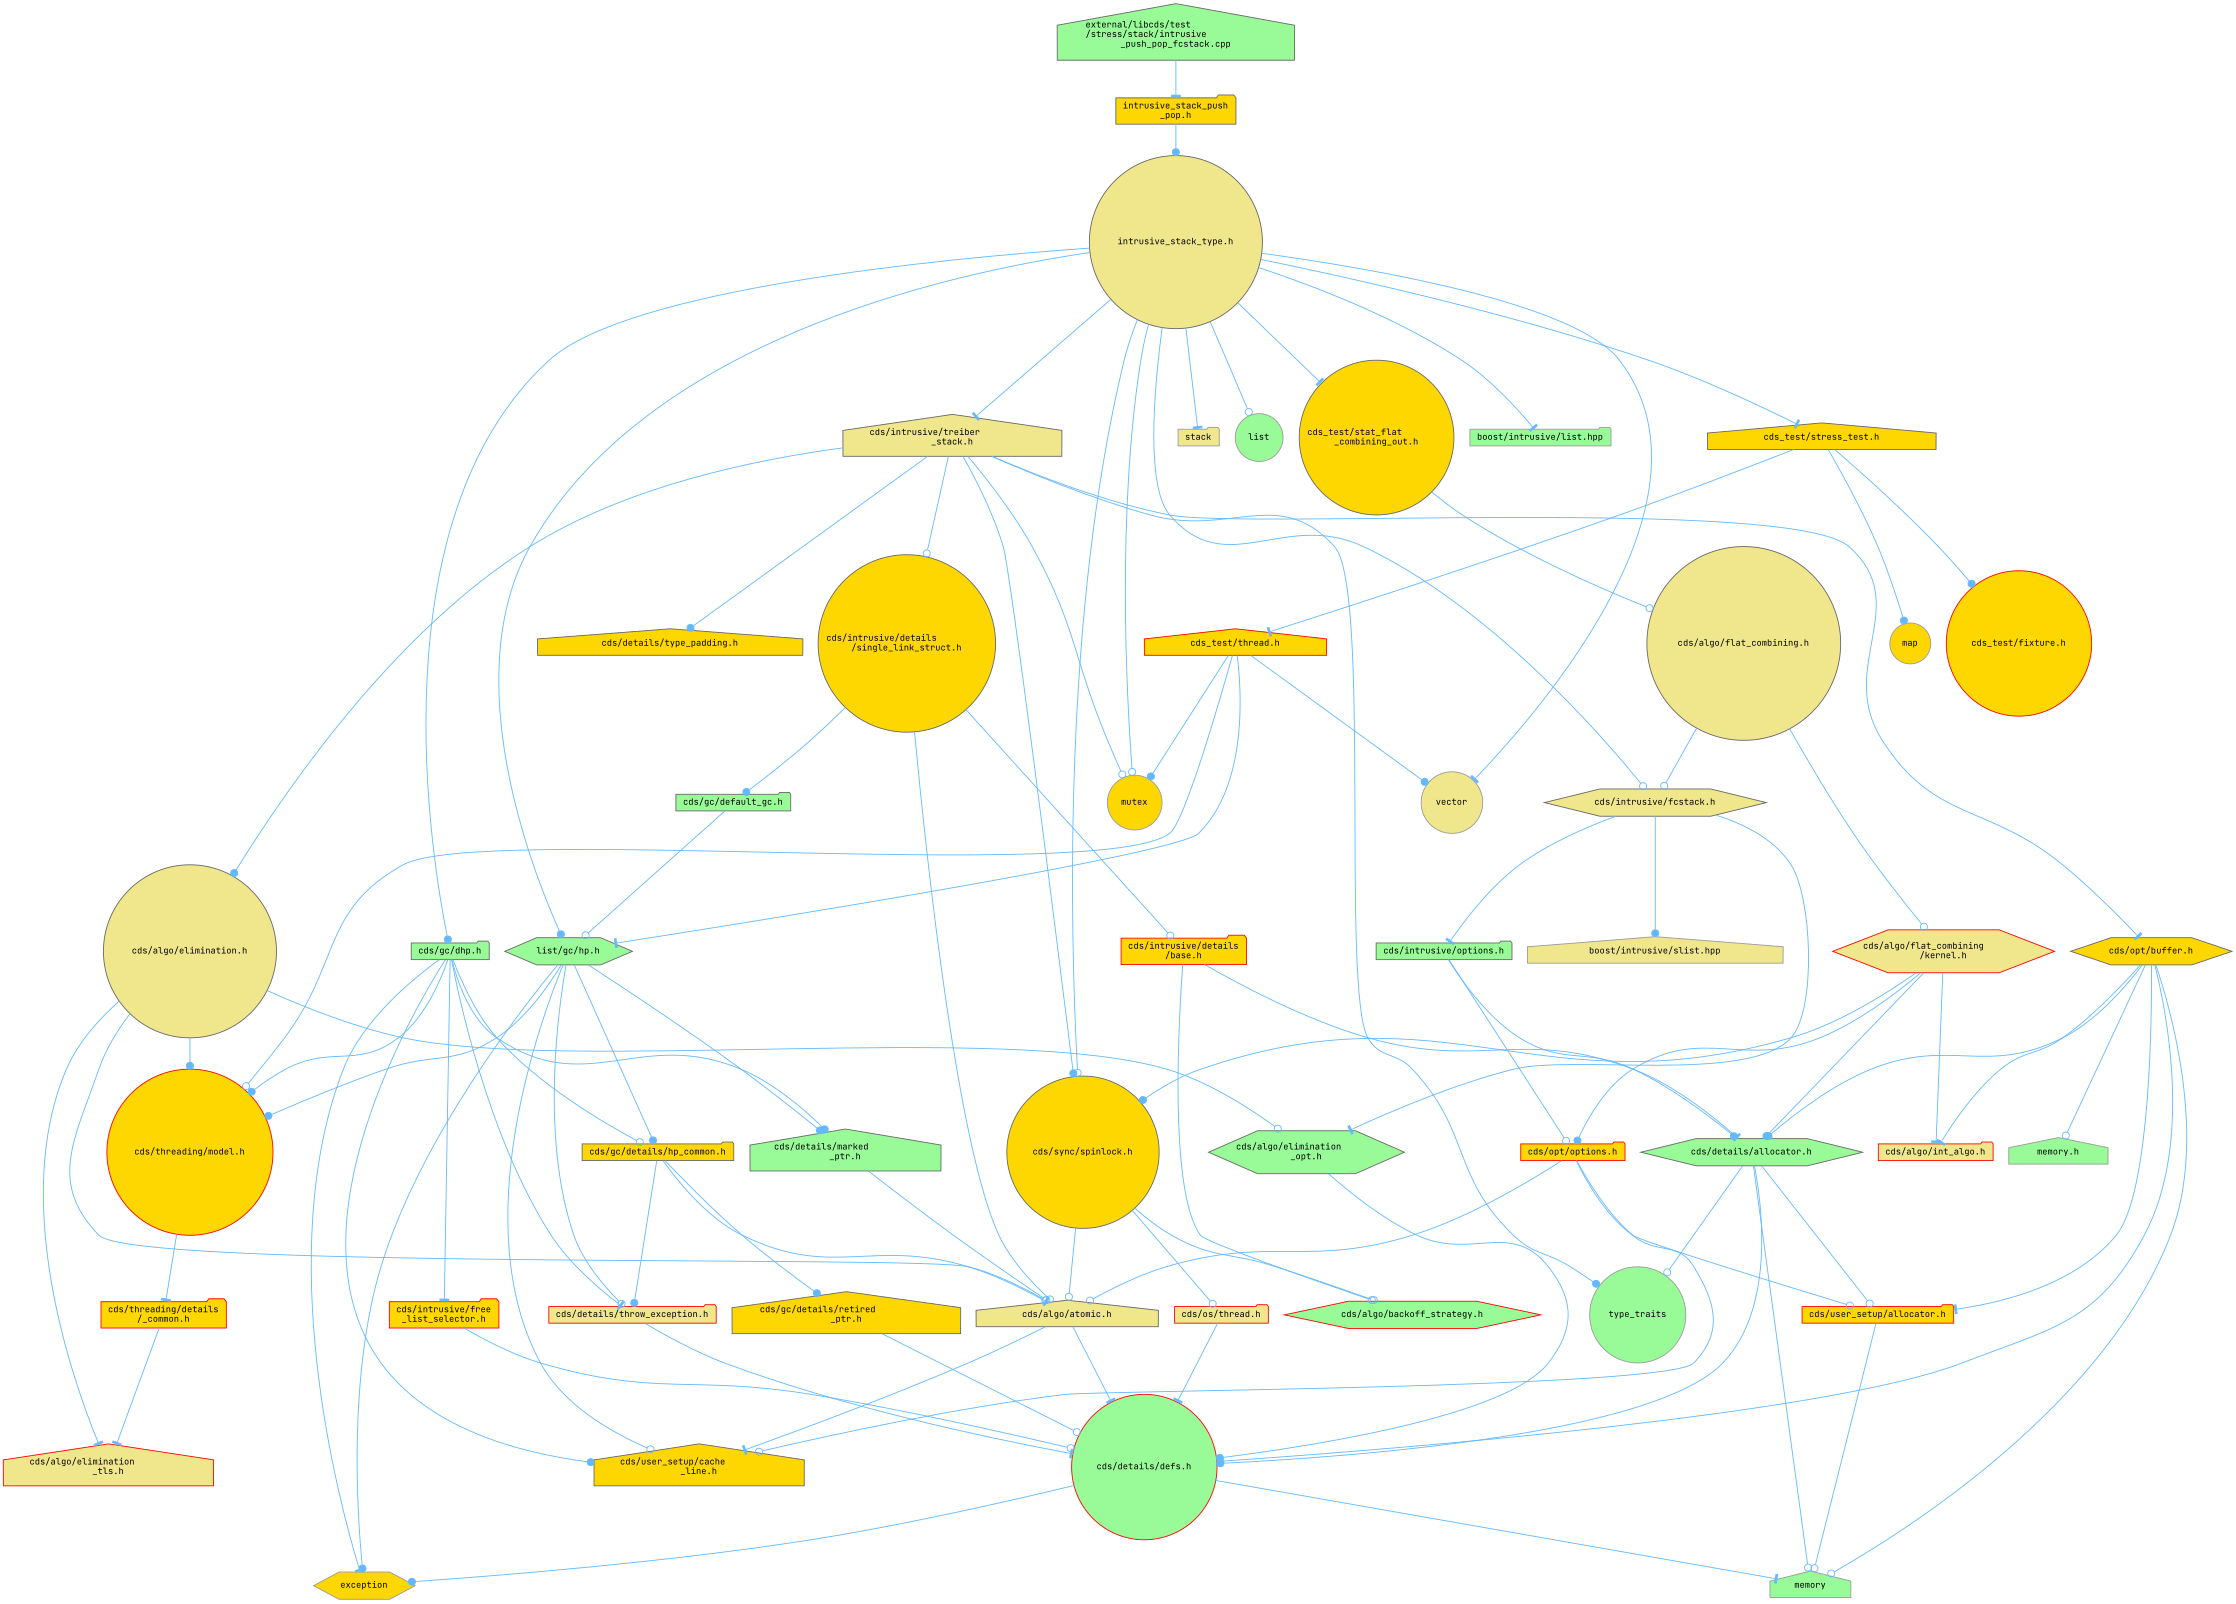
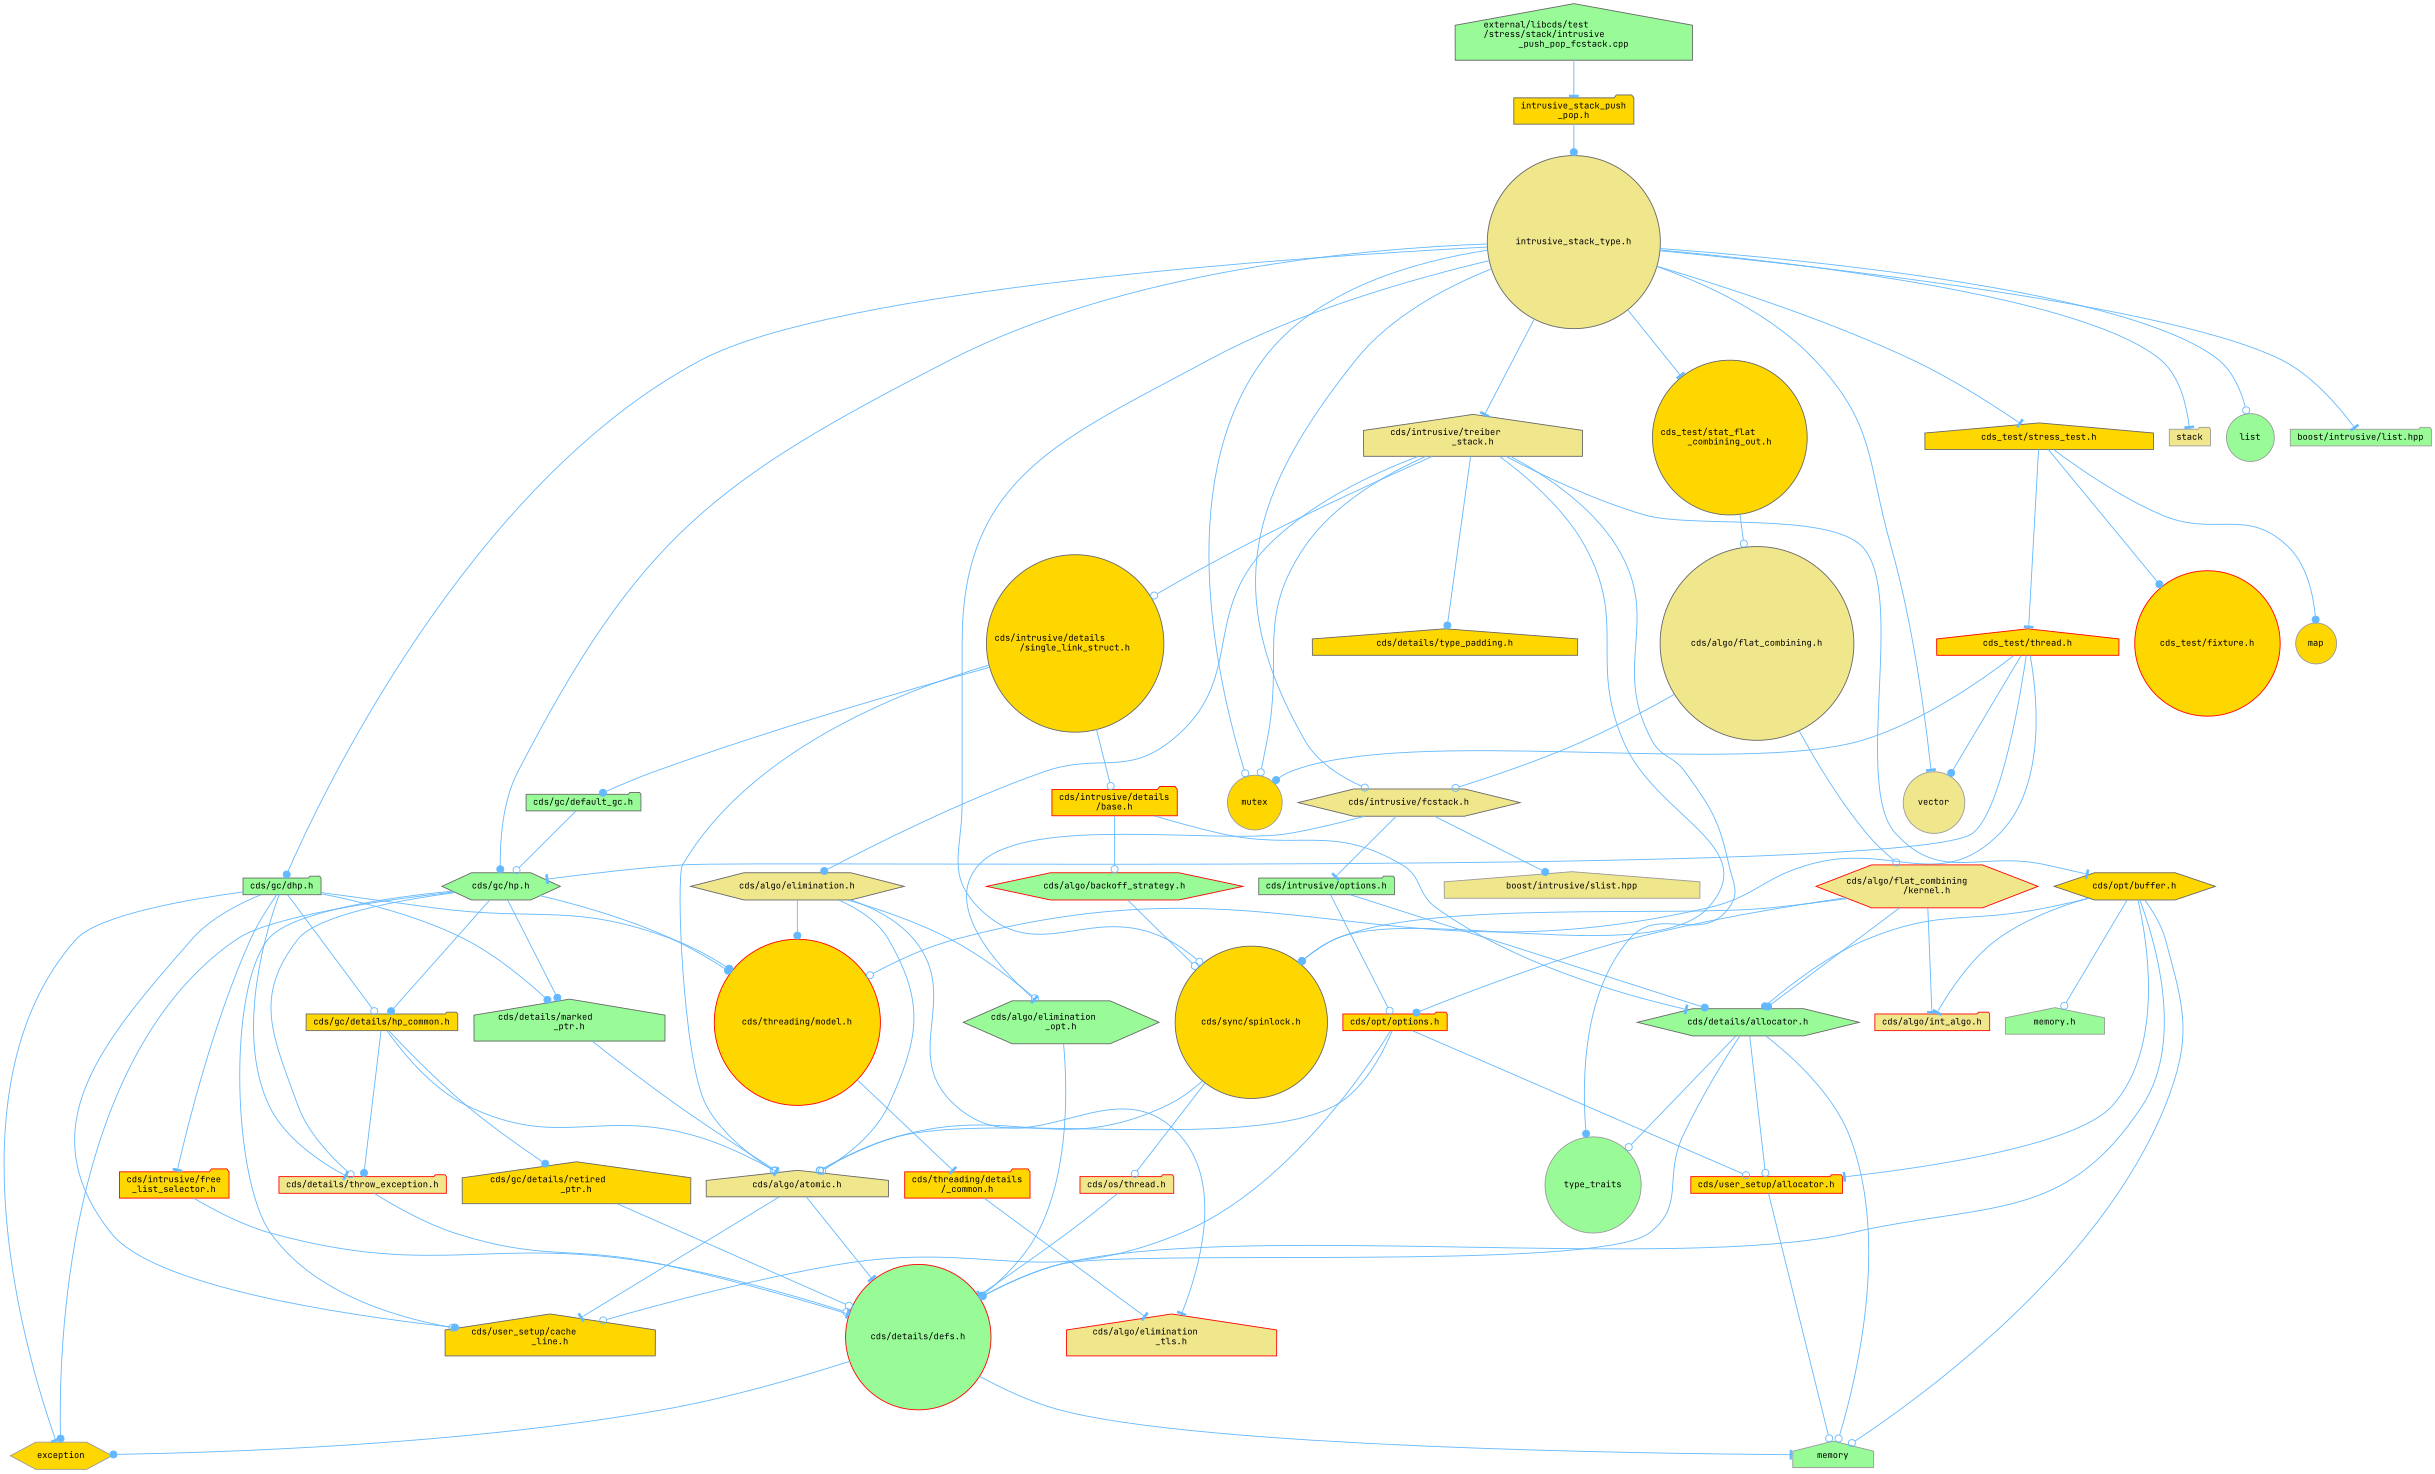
node "cds/algo/elimination.h": shape circle -> hexagon
node "list/gc/hp.h": label "list/gc/hp.h" -> "cds/gc/hp.h"
edge "cds/sync/spinlock.h" -> "cds/algo/backoff_strategy.h": reversed
